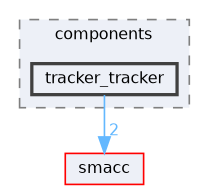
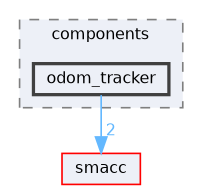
node "tracker_tracker": label "tracker_tracker" -> "odom_tracker"
